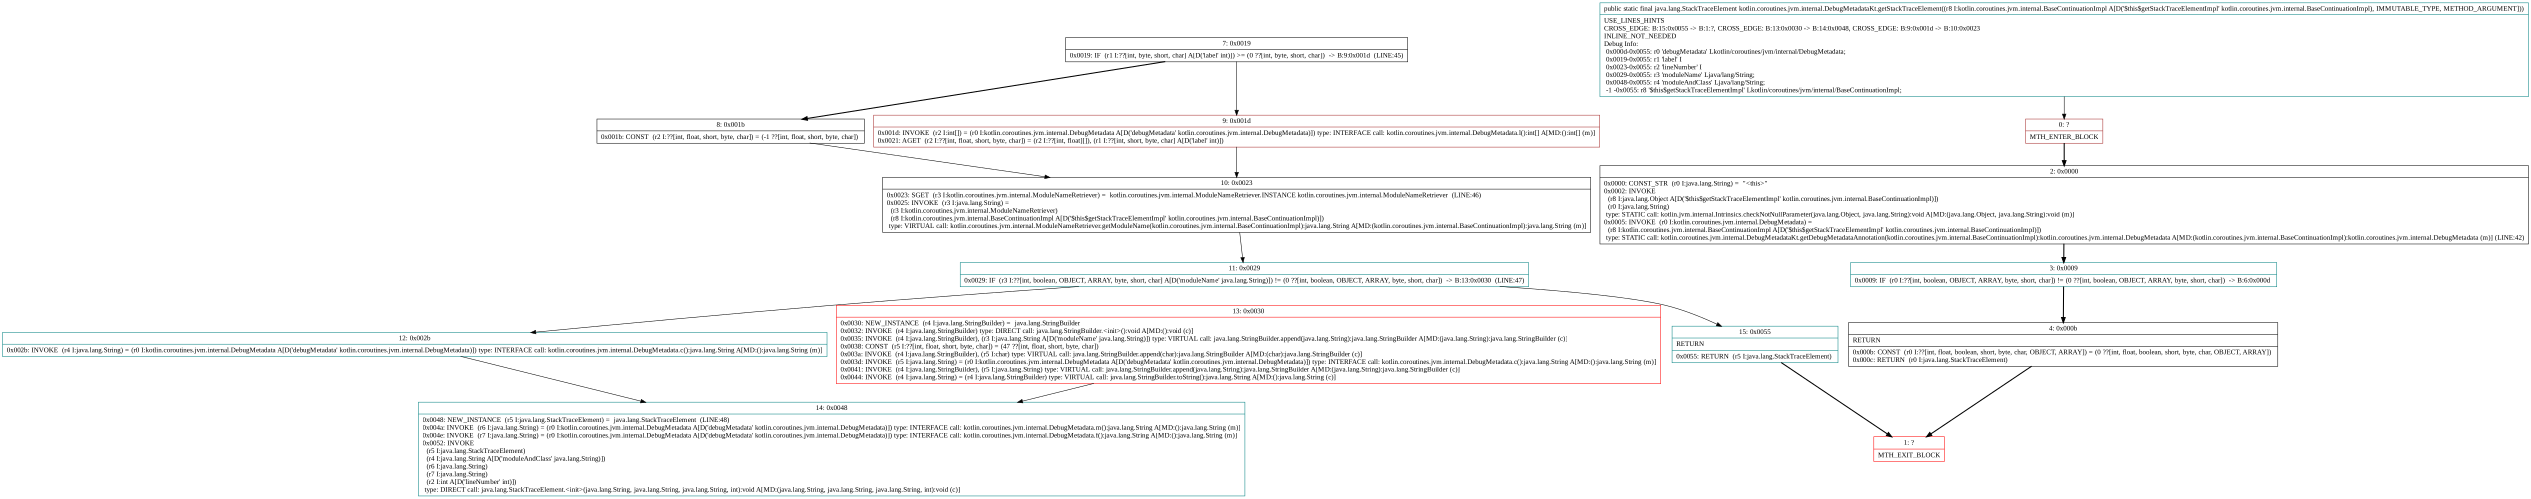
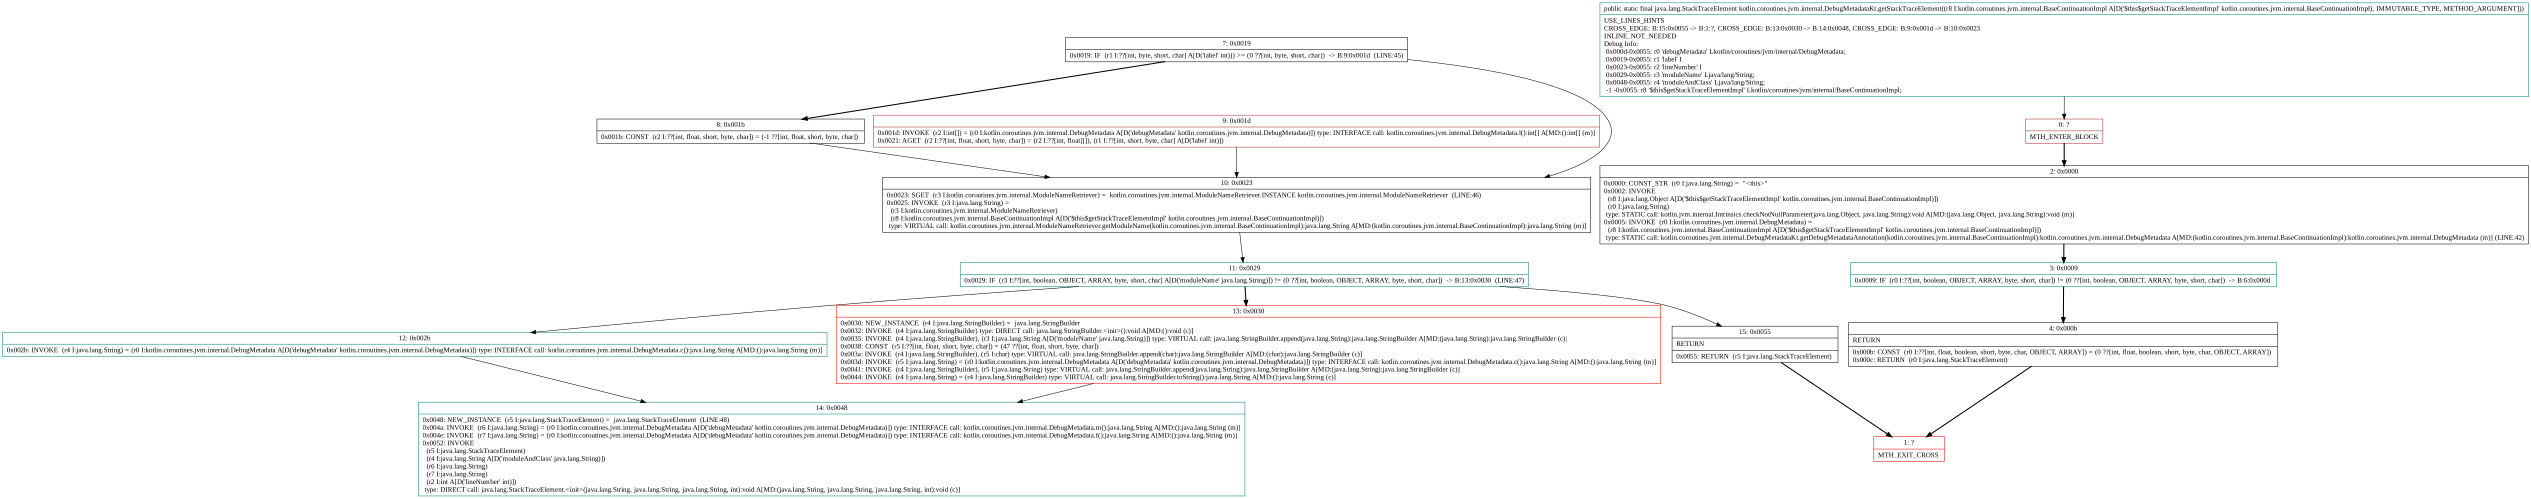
edge "7: 0x0019" -> "9: 0x001d": now "7: 0x0019" -> "10: 0x0023"
edge "11: 0x0029" -> "13: 0x0030": added
node "15: 0x0055": color teal -> black
node "1: ?": text "MTH_EXIT_BLOCK" -> "MTH_EXIT_CROSS"
